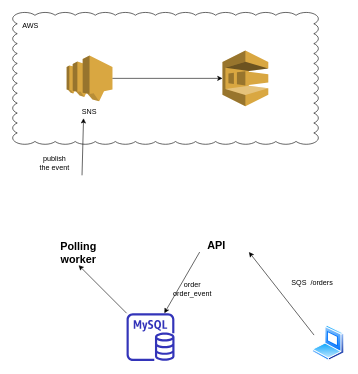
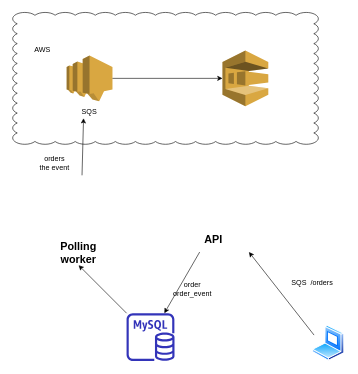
node "AWS": moved (30, 26) -> (42, 50)
node "SNS": label "SNS" -> "SQS"
node "publish the event": label "publish the event" -> "orders the event"
node "API": moved (216, 246) -> (213, 240)
